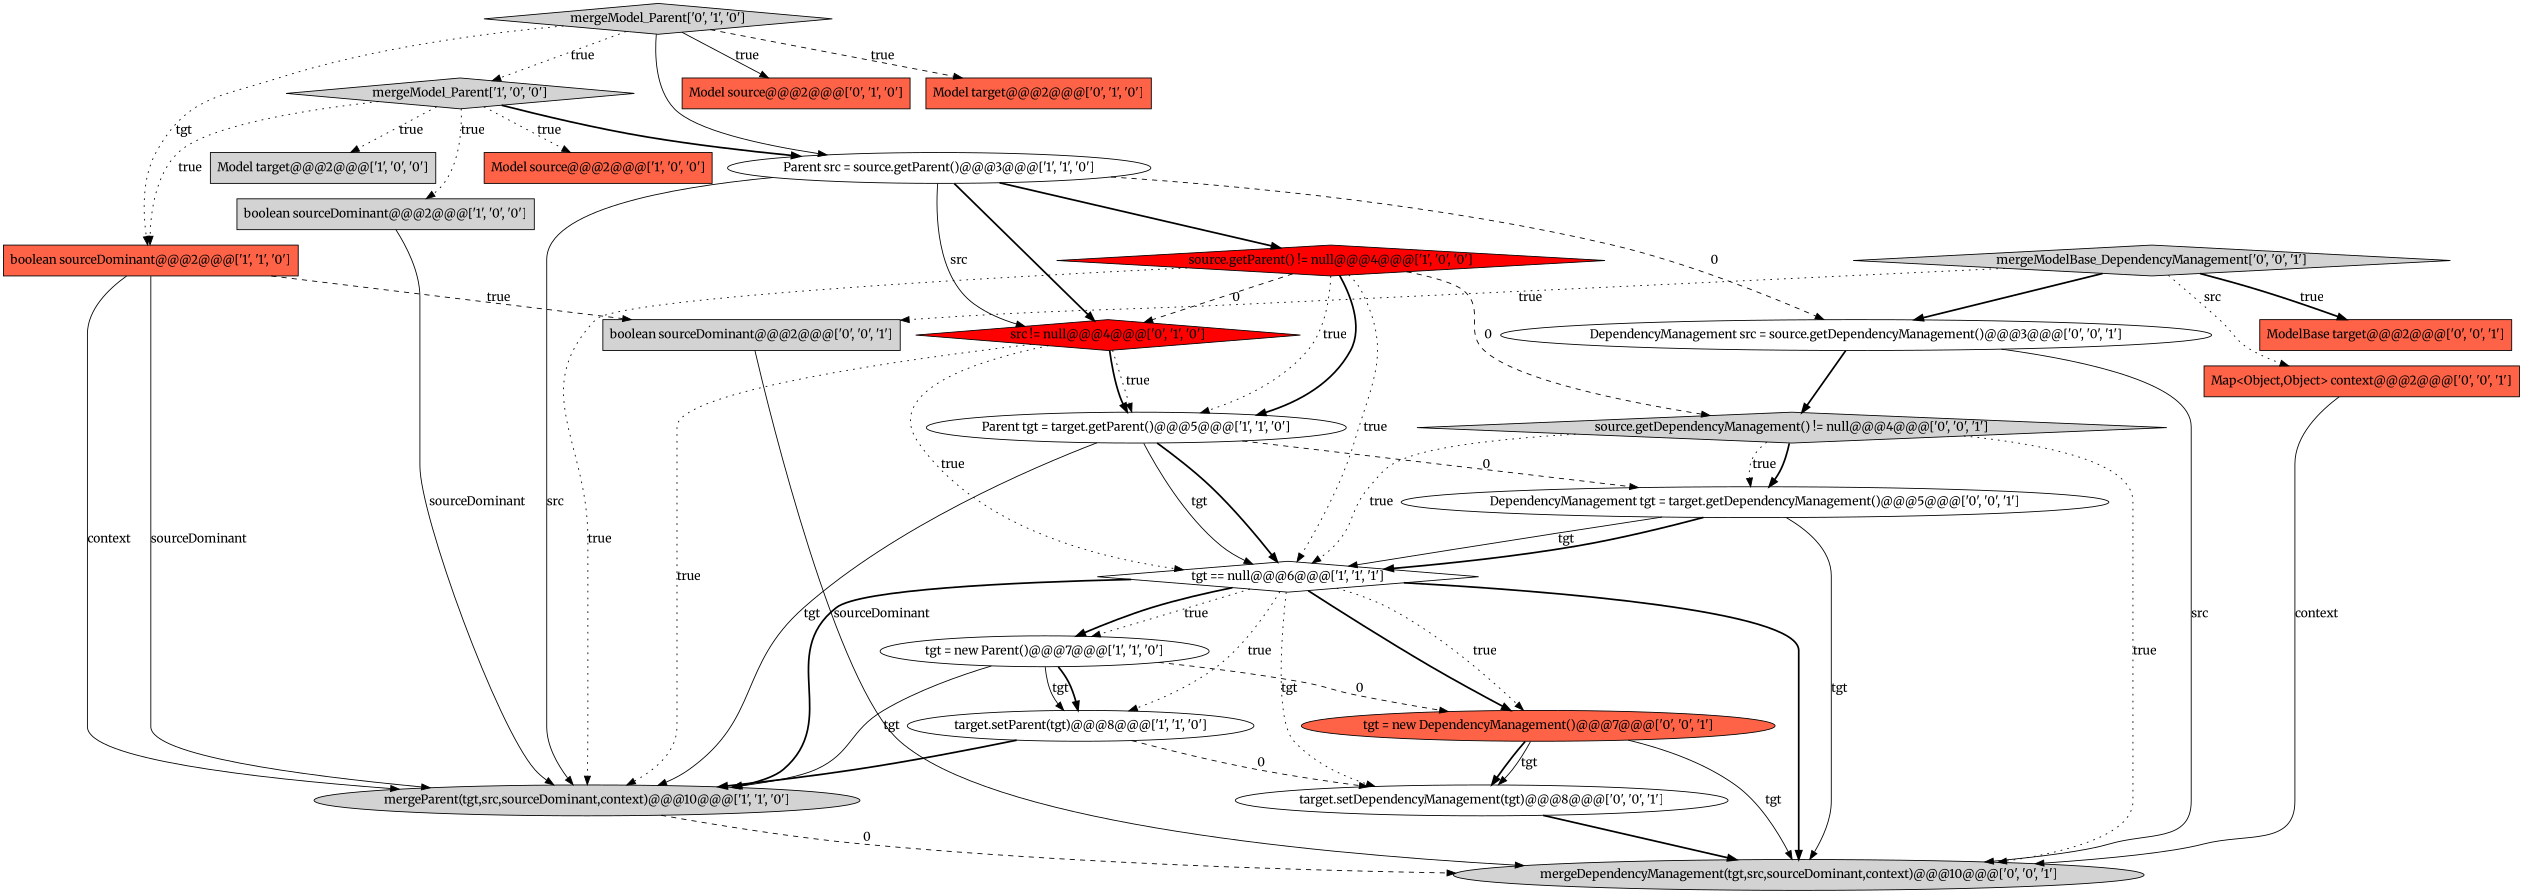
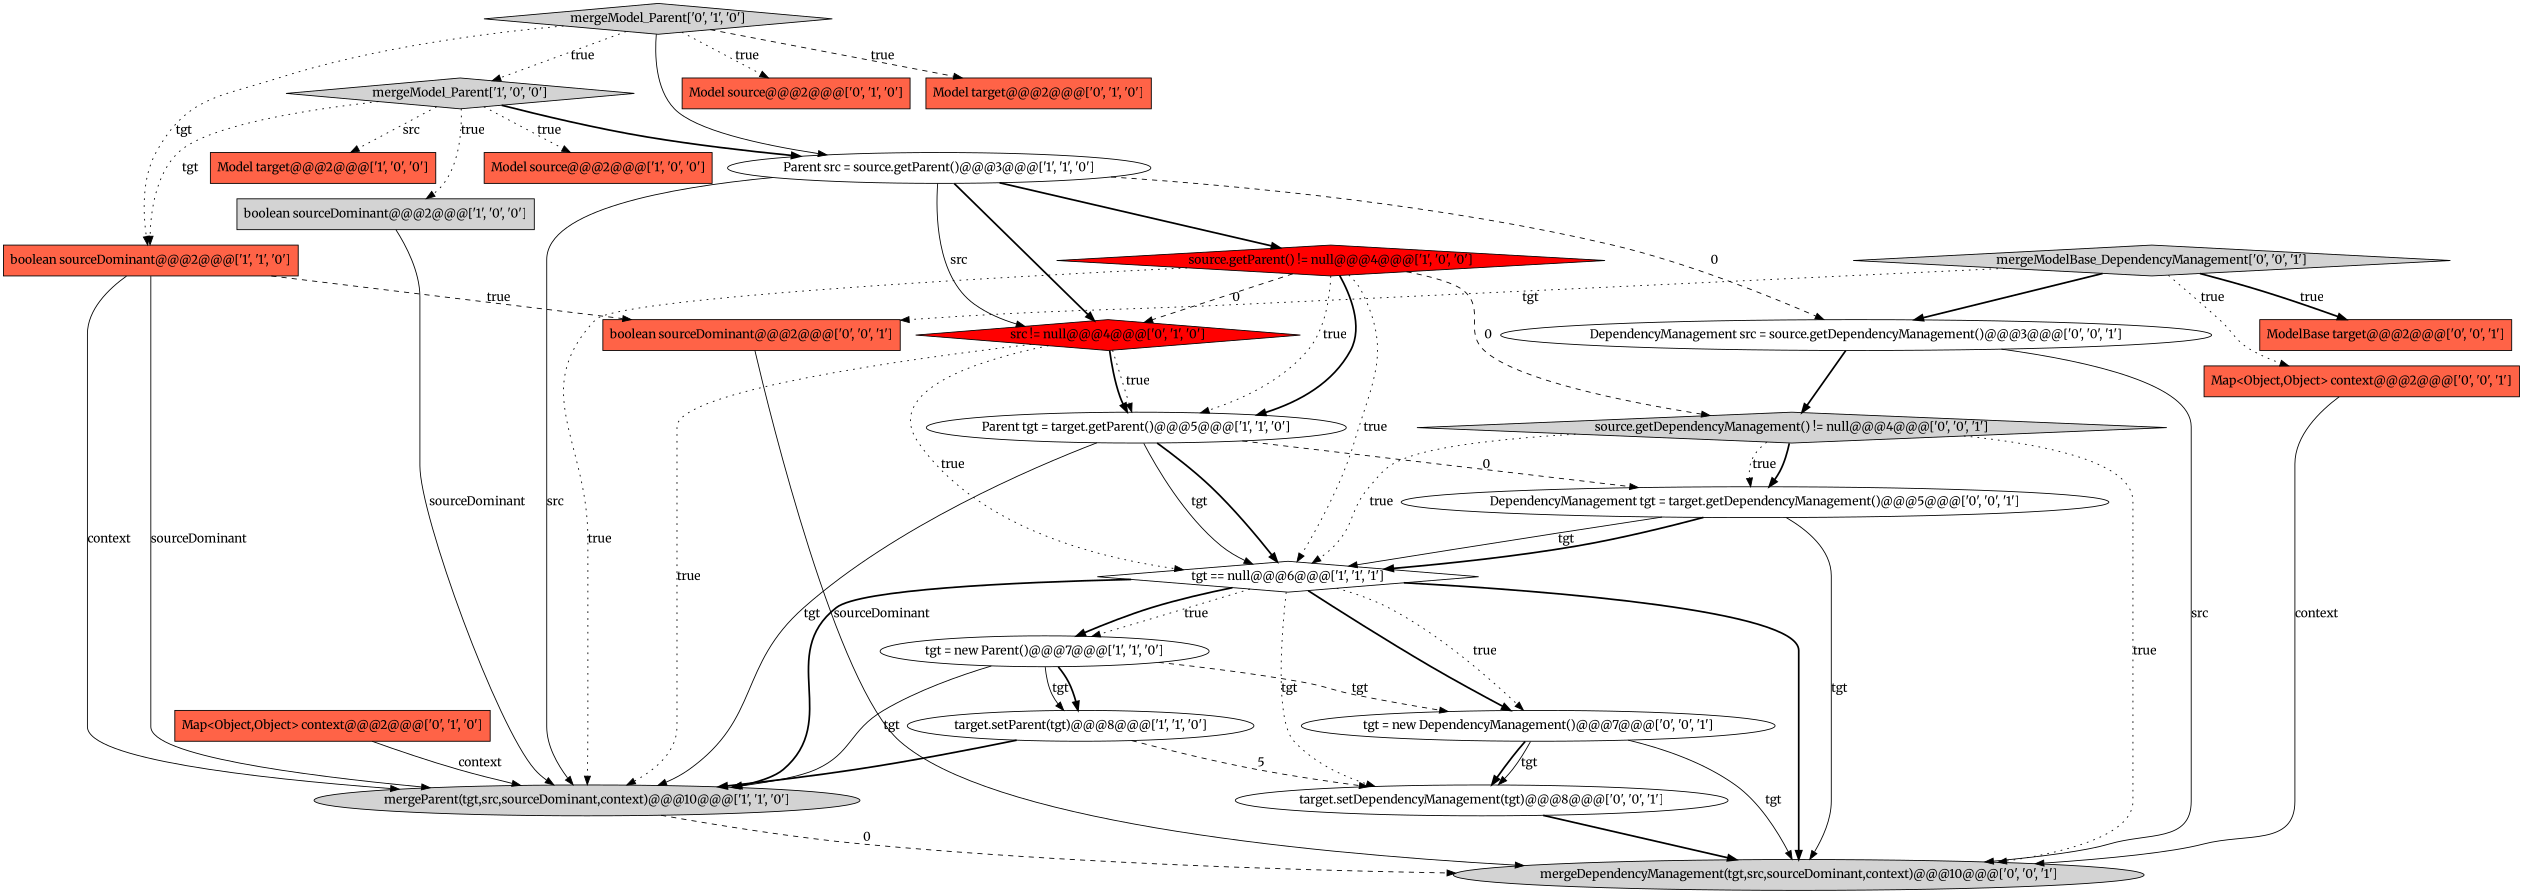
edge "mergeModel_Parent['0', '1', '0']" -> "Model source@@@2@@@['0', '1', '0']": style solid -> dotted
edge "mergeModel_Parent['1', '0', '0']" -> "Model target@@@2@@@['1', '0', '0']": label "true" -> "src"
edge "mergeModel_Parent['1', '0', '0']" -> "boolean sourceDominant@@@2@@@['1', '1', '0']": label "true" -> "tgt"
node "Model target@@@2@@@['1', '0', '0']": fillcolor lightgray -> tomato
edge "mergeModelBase_DependencyManagement['0', '0', '1']" -> "boolean sourceDominant@@@2@@@['0', '0', '1']": label "true" -> "tgt"
edge "mergeModelBase_DependencyManagement['0', '0', '1']" -> "Map<Object,Object> context@@@2@@@['0', '0', '1']": label "src" -> "true"
node "boolean sourceDominant@@@2@@@['0', '0', '1']": fillcolor lightgray -> tomato
edge "tgt == null@@@6@@@['1', '1', '1']" -> "target.setParent(tgt)@@@8@@@['1', '1', '0']": removed, label "true"
edge "tgt = new Parent()@@@7@@@['1', '1', '0']" -> "tgt = new DependencyManagement()@@@7@@@['0', '0', '1']": label "0" -> "tgt"
node "Map<Object,Object> context@@@2@@@['0', '1', '0']": added
node "tgt = new DependencyManagement()@@@7@@@['0', '0', '1']": fillcolor tomato -> white
edge "target.setParent(tgt)@@@8@@@['1', '1', '0']" -> "target.setDependencyManagement(tgt)@@@8@@@['0', '0', '1']": label "0" -> "5"
